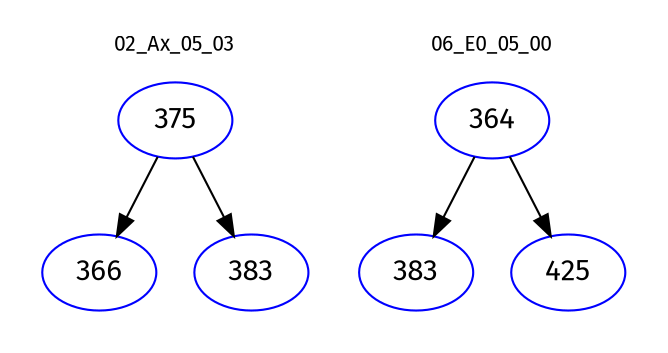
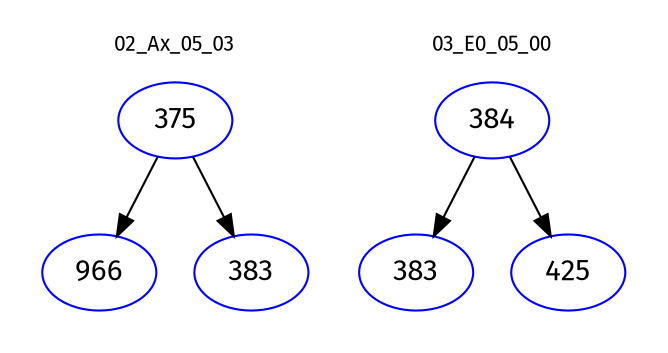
cluster "06_E0_05_00": label "06_E0_05_00" -> "03_E0_05_00"
node "364": label "364" -> "384"
node "366": label "366" -> "966"
